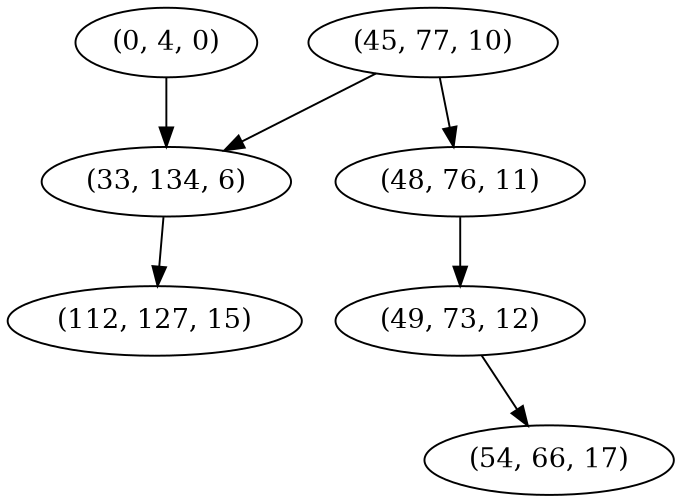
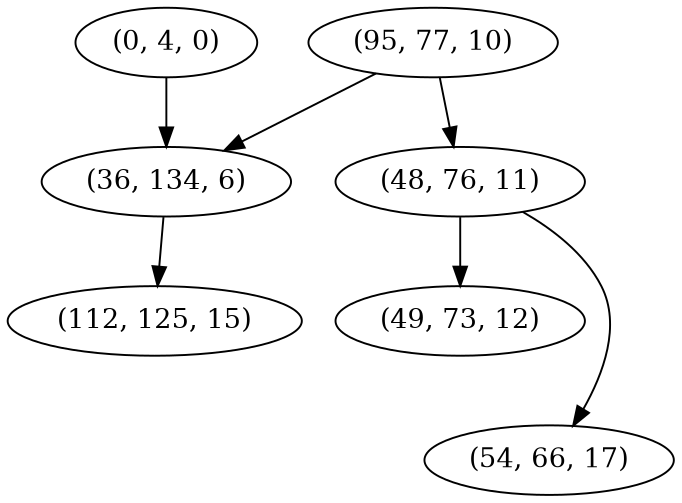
node "(45, 77, 10)": label "(45, 77, 10)" -> "(95, 77, 10)"
node "(33, 134, 6)": label "(33, 134, 6)" -> "(36, 134, 6)"
node "(112, 127, 15)": label "(112, 127, 15)" -> "(112, 125, 15)"
edge "(49, 73, 12)" -> "(54, 66, 17)": now "(48, 76, 11)" -> "(54, 66, 17)"
